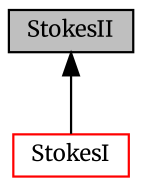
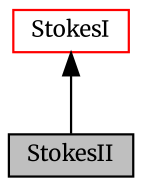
edge "StokesI" -> "StokesII": reversed
